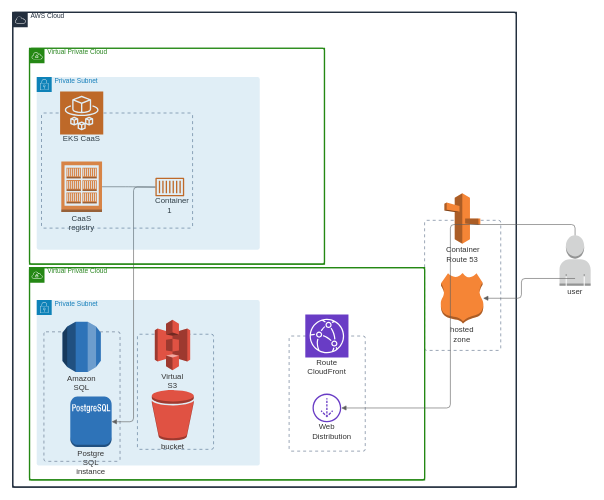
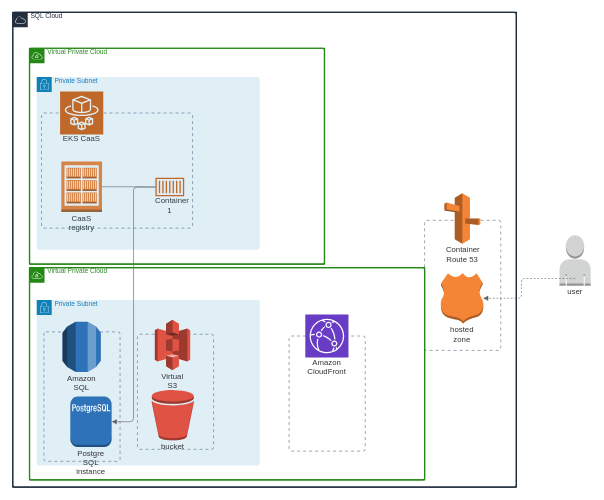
node "AWS Cloud": label "AWS Cloud" -> "SQL Cloud"
edge "user" -> "Web Distribution": removed
edge "user" -> "hosted zone": style solid -> dashed
node "Route CloudFront": label "Route CloudFront" -> "Amazon CloudFront"
node "Web Distribution": removed
